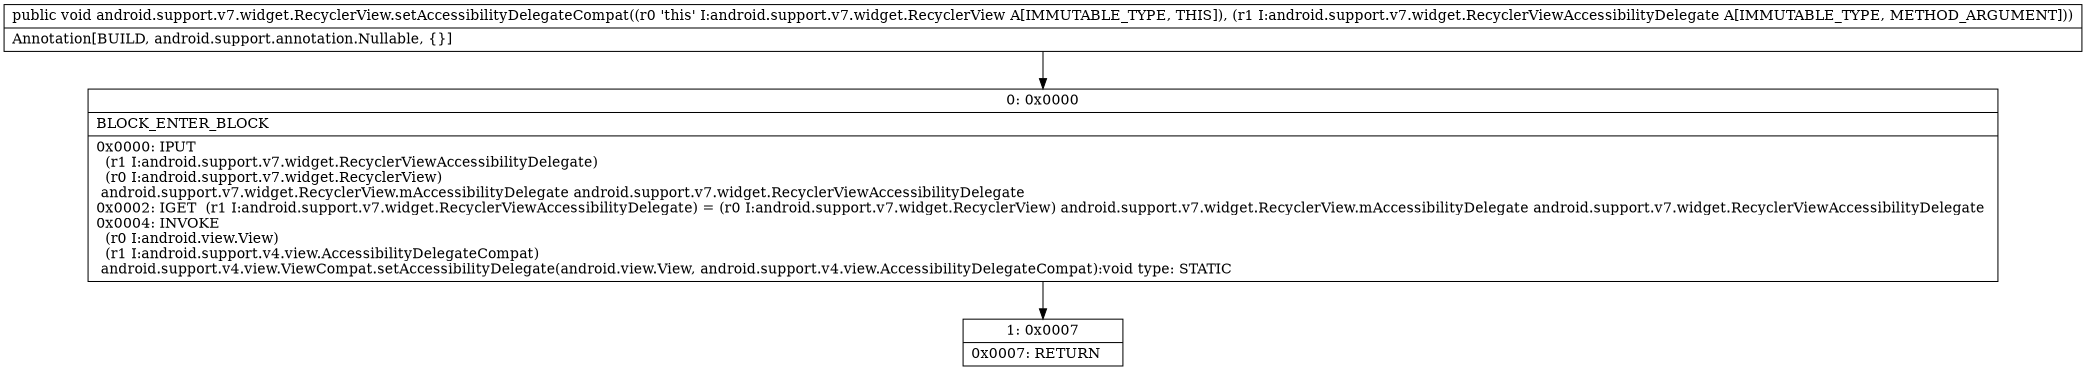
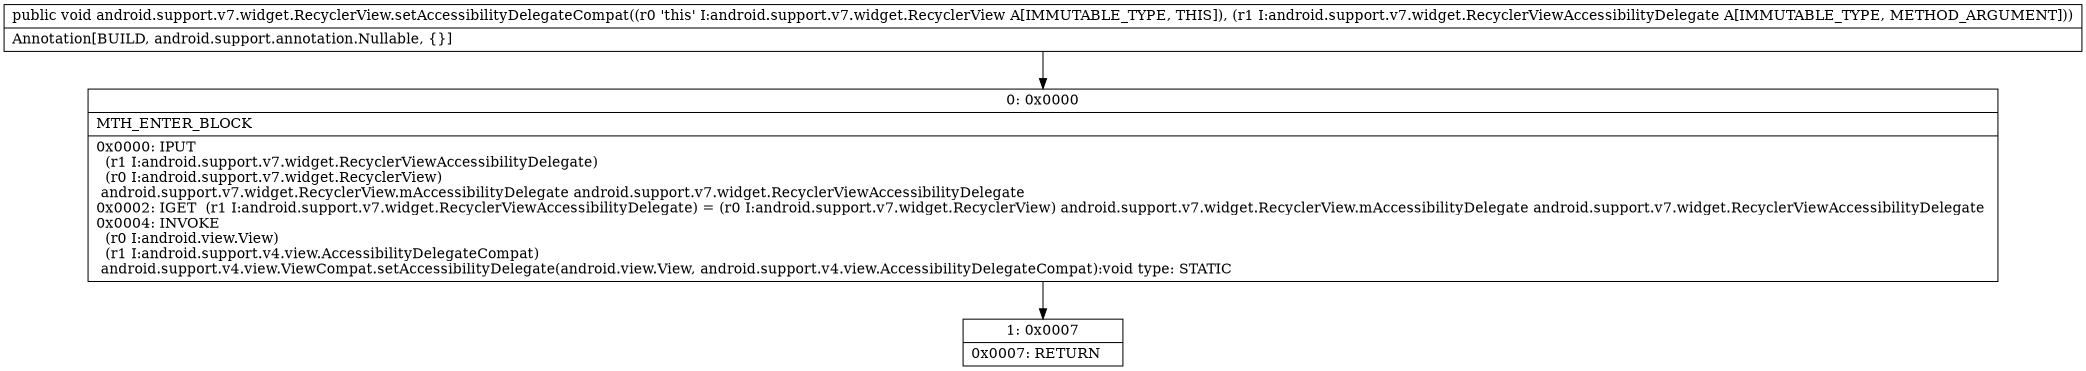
node "0: 0x0000": text "BLOCK_ENTER_BLOCK" -> "MTH_ENTER_BLOCK"
